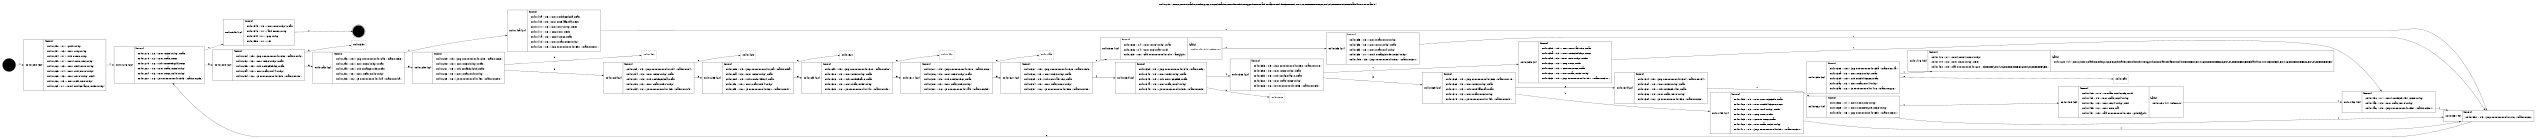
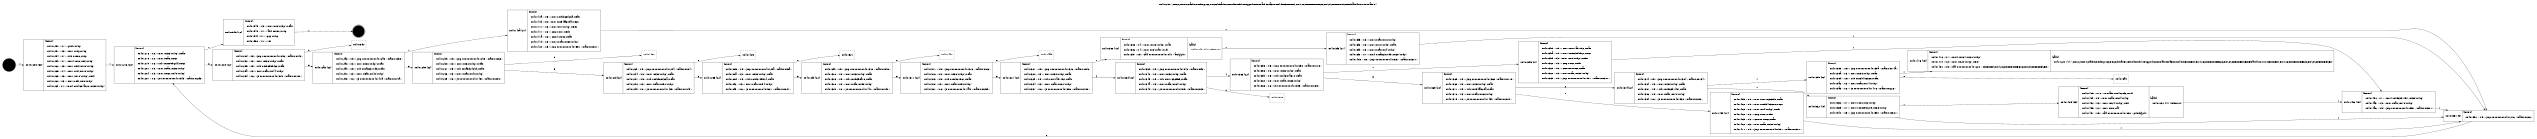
edge "0x40137f [22]" -> "0x401395 [22]": added, label "1"
